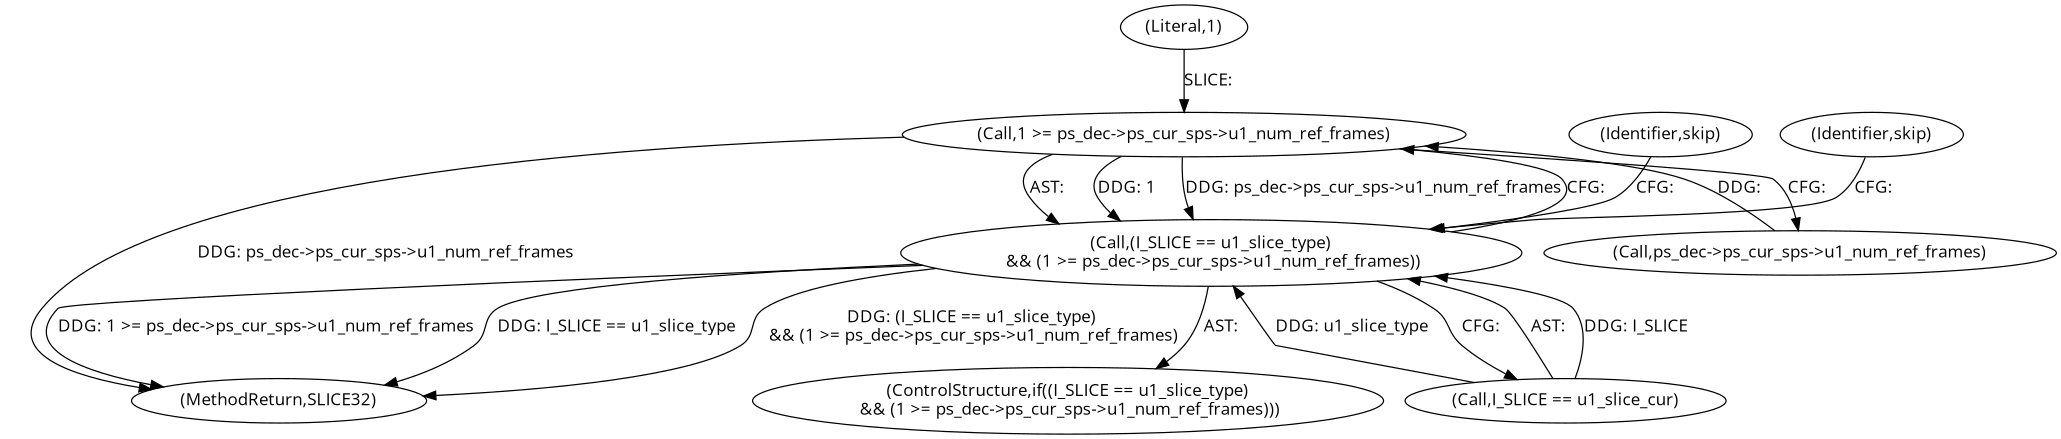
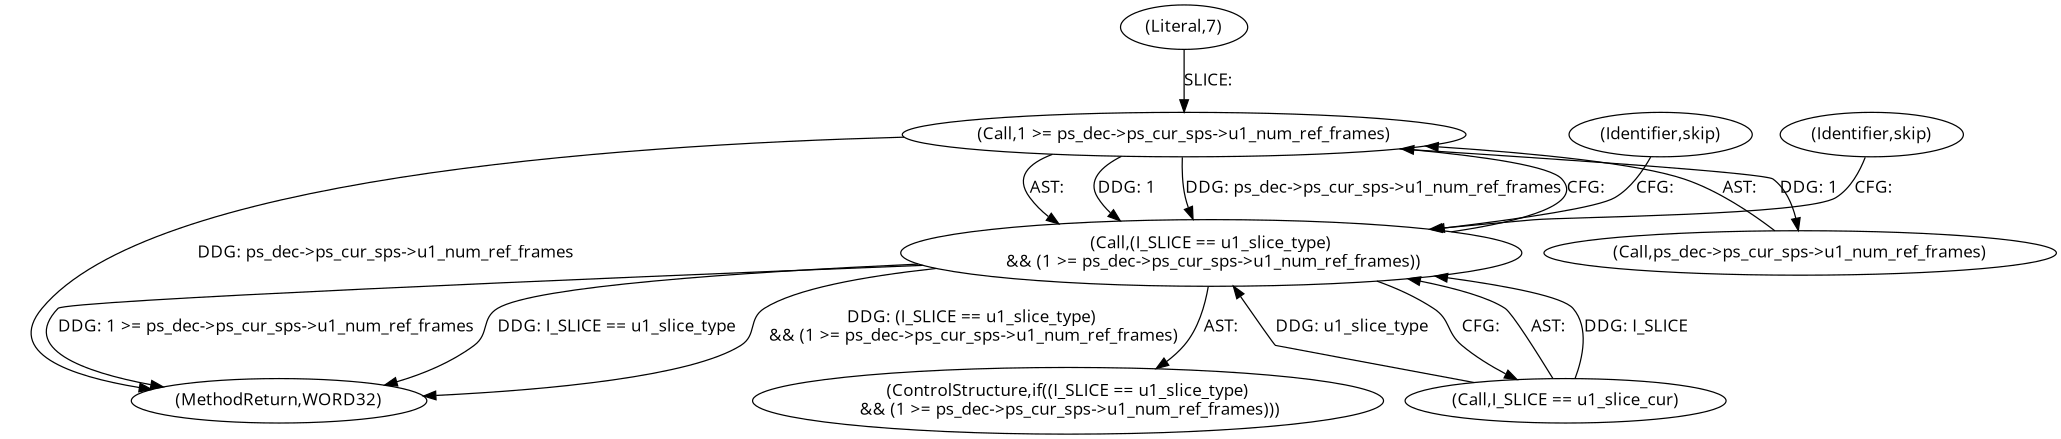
node "(Literal,1)": label "(Literal,1)" -> "(Literal,7)"
edge "(Call,ps_dec->ps_cur_sps->u1_num_ref_frames)" -> "(Call,1 >= ps_dec->ps_cur_sps->u1_num_ref_frames)": label "DDG: " -> "AST: "
edge "(Call,1 >= ps_dec->ps_cur_sps->u1_num_ref_frames)" -> "(Call,ps_dec->ps_cur_sps->u1_num_ref_frames)": label "CFG: " -> "DDG: 1"
node "(MethodReturn,SLICE32)": label "(MethodReturn,SLICE32)" -> "(MethodReturn,WORD32)"
